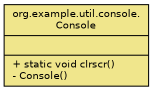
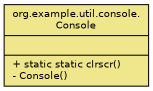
node "org.example.util.console.": text "+ static void clrscr()" -> "+ static static clrscr()"
